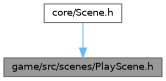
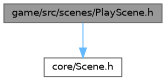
edge "core/Scene.h" -> "game/src/scenes/PlayScene.h": reversed
